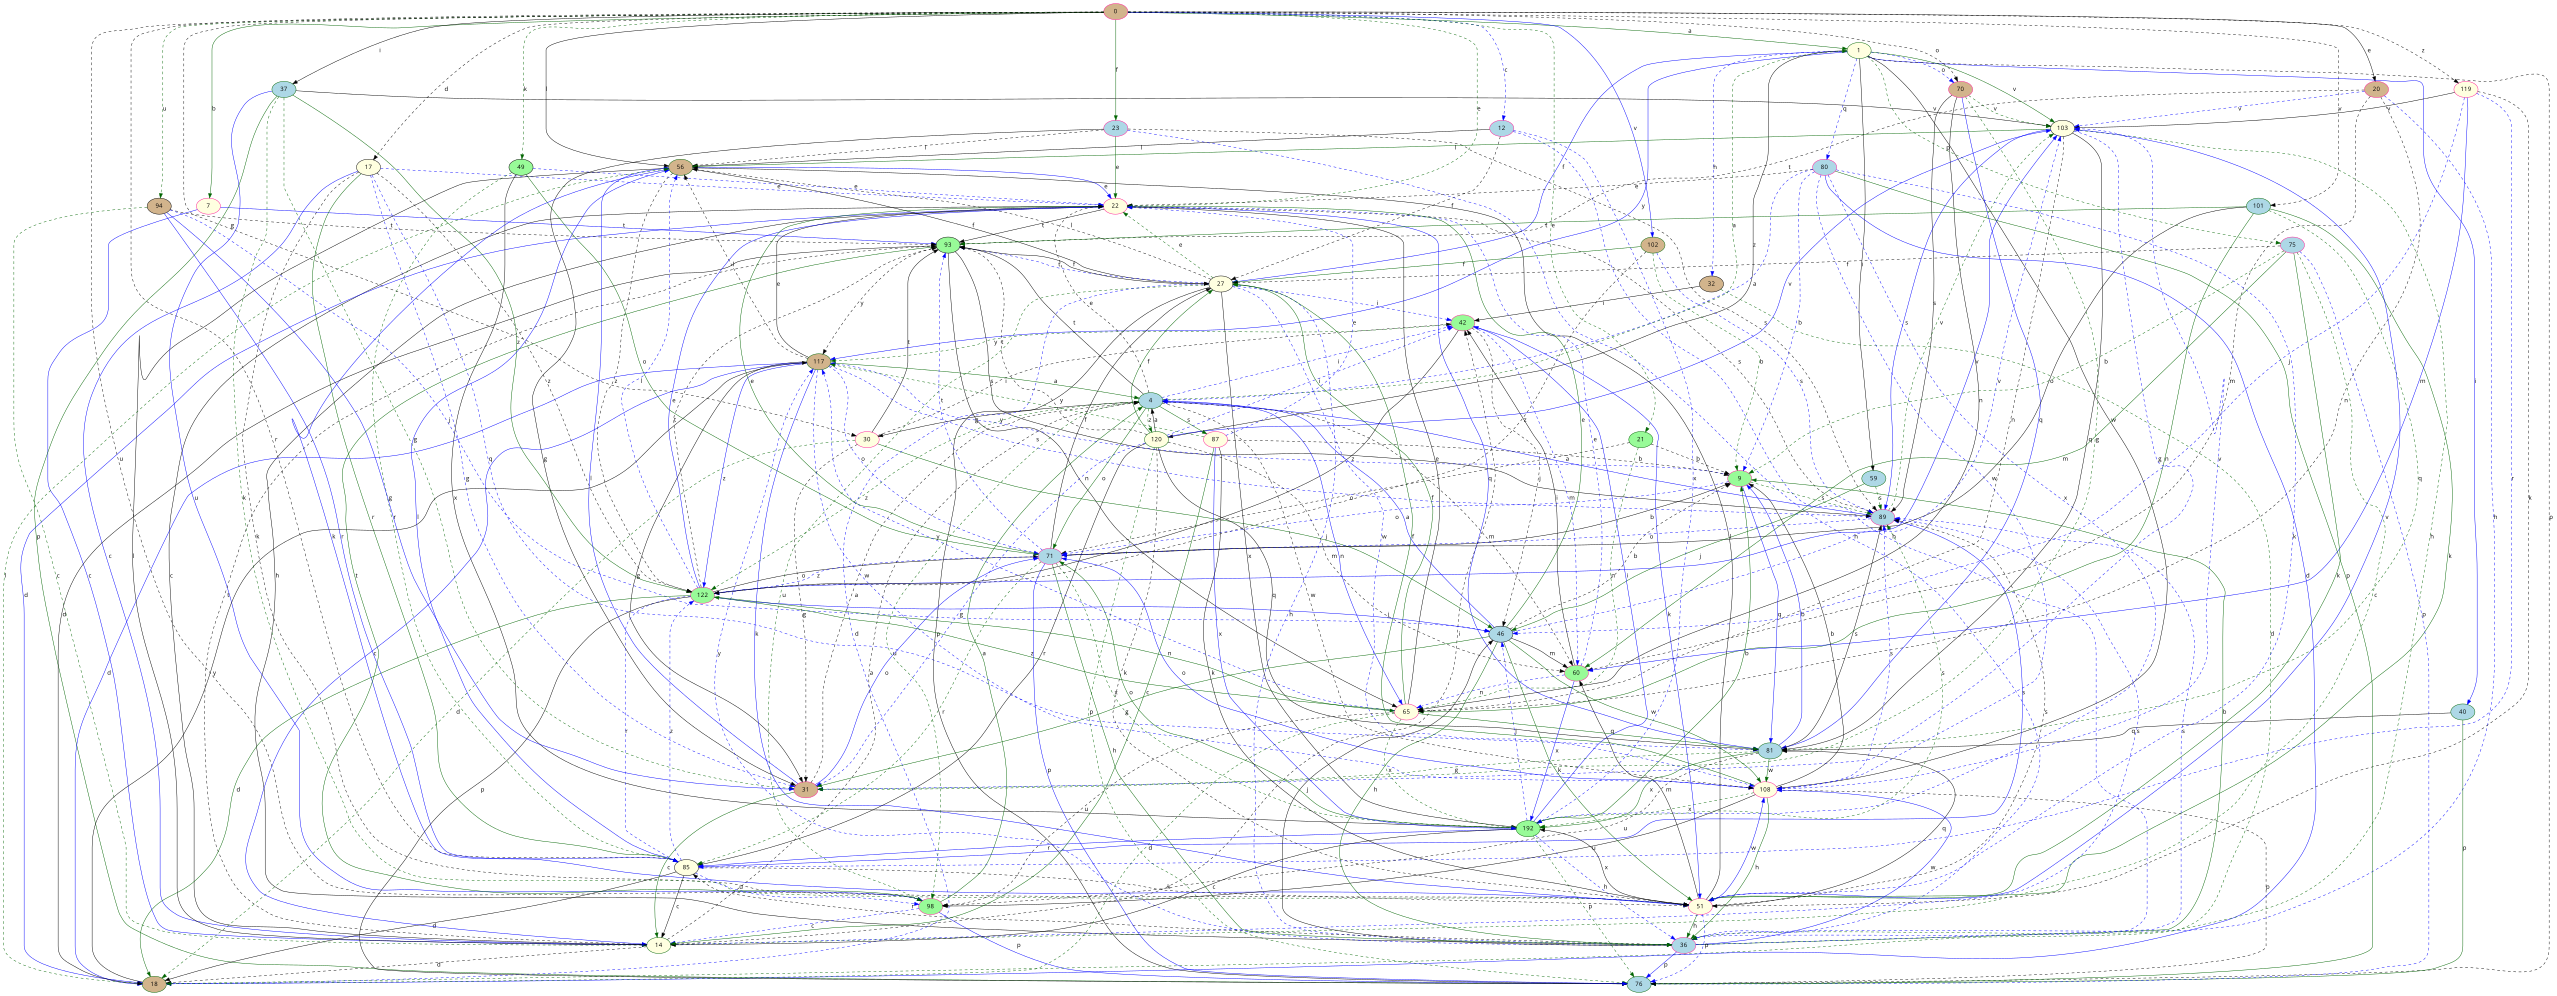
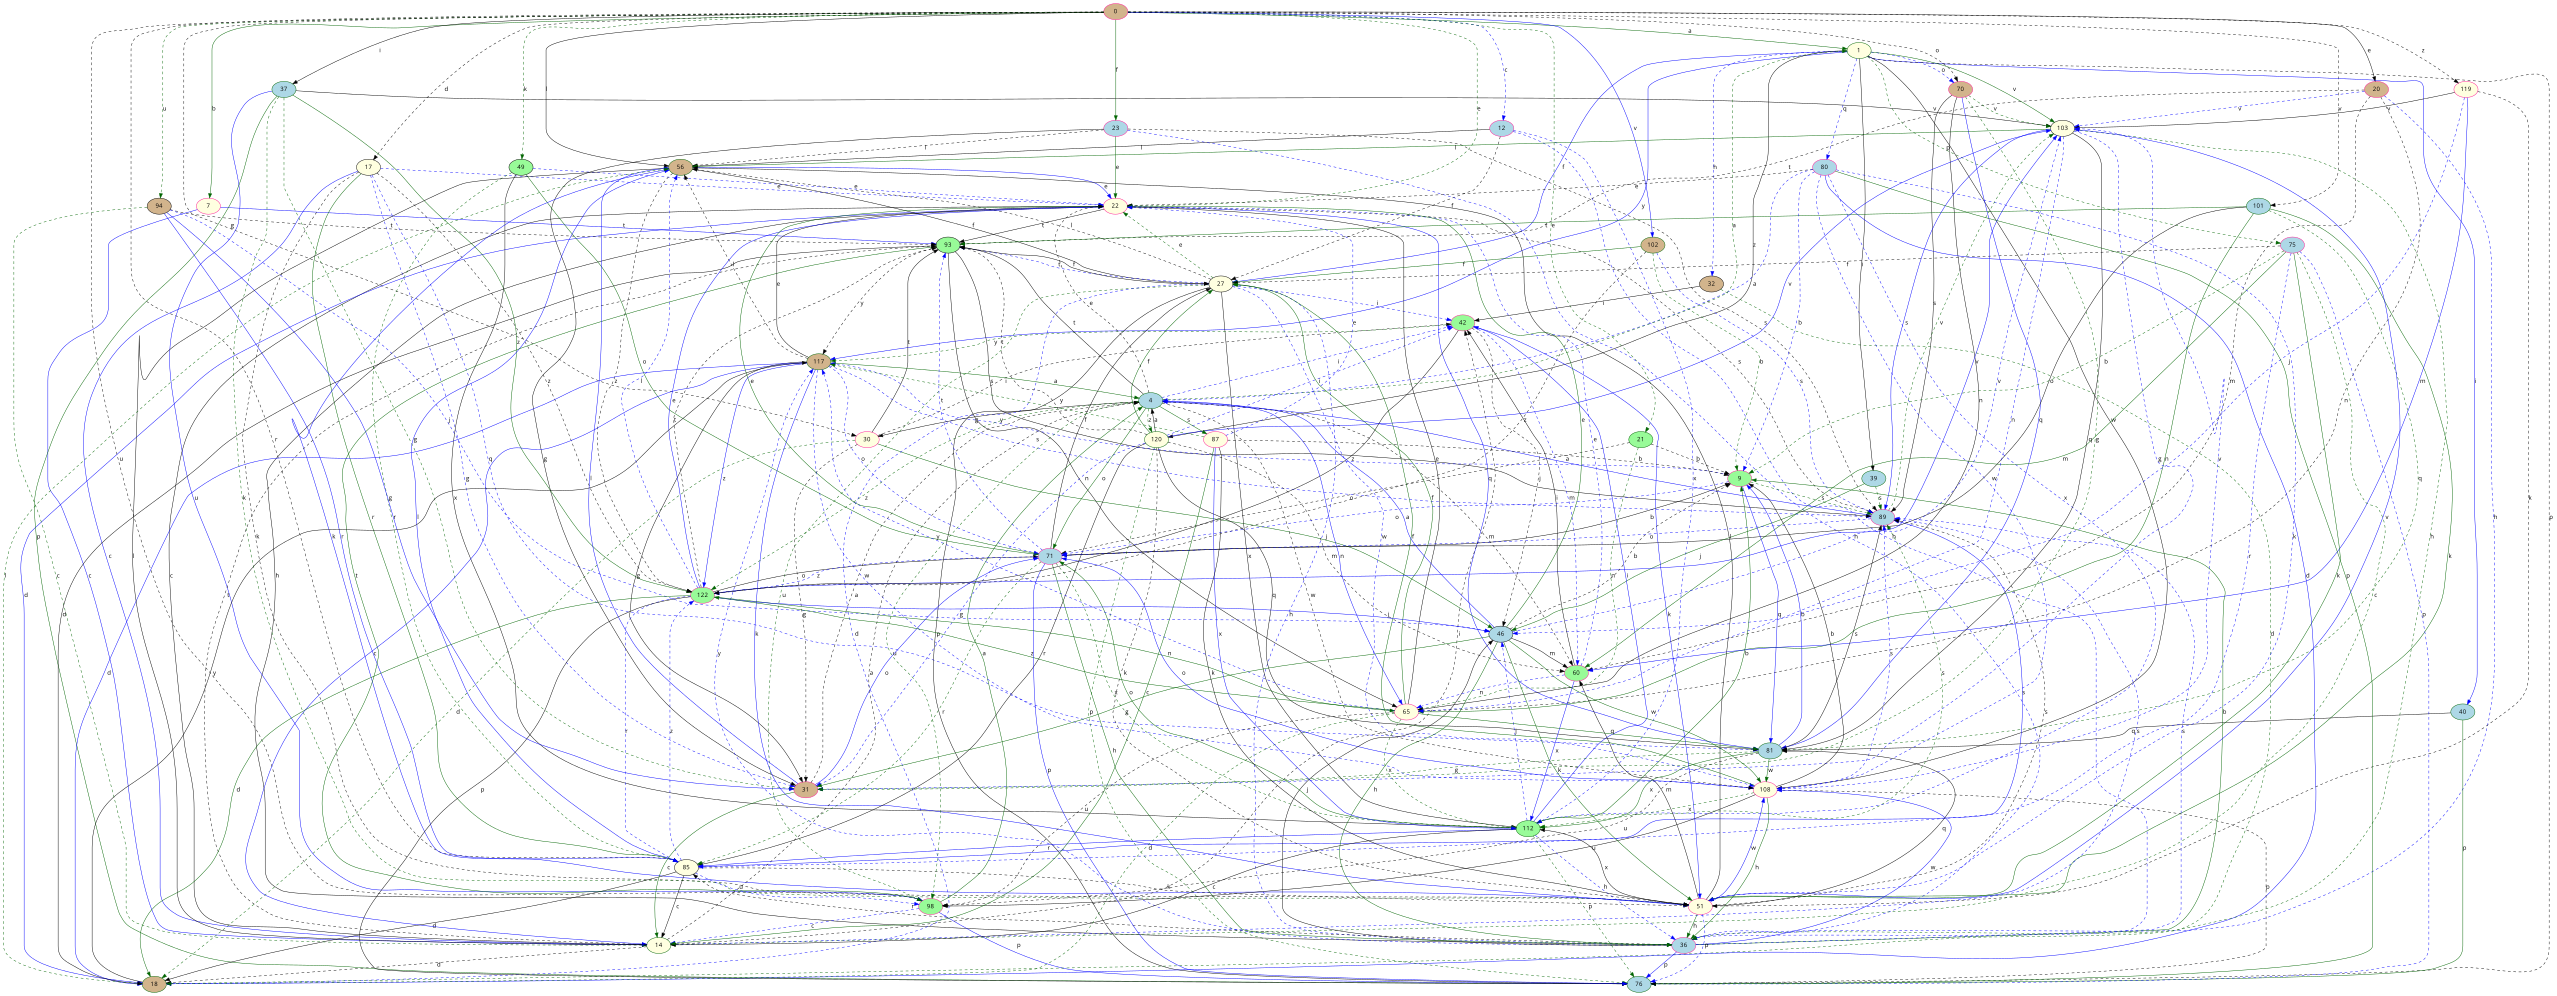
node "59": label "59" -> "39"
edge "103" -> "65": color black -> blue
node "192": label "192" -> "112"
edge "119" -> "85": now "75" -> "85"
